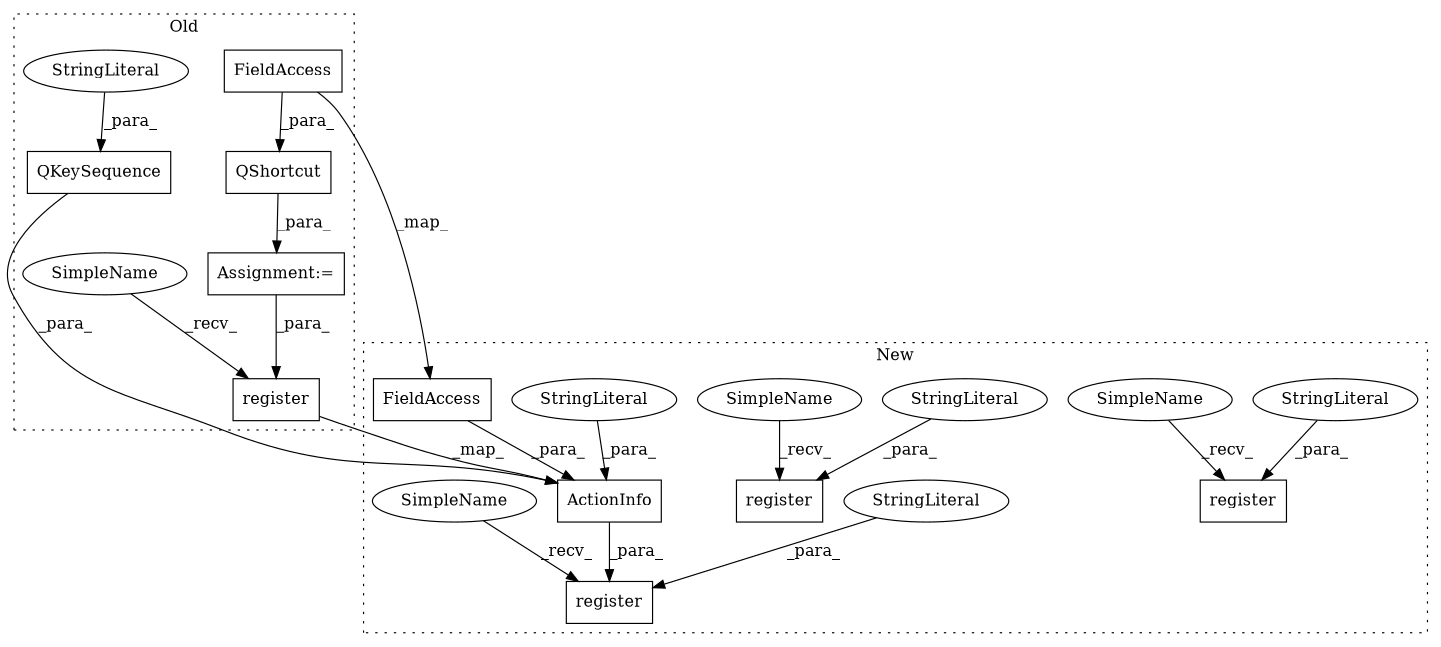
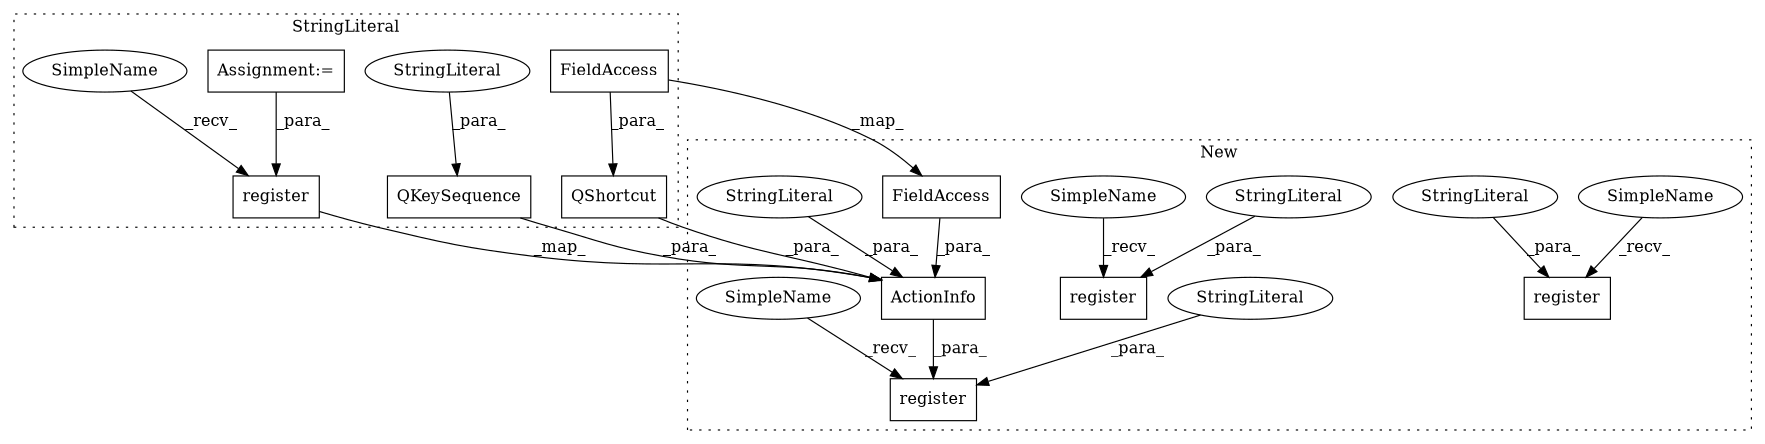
cluster "Old": label "Old" -> "StringLiteral"
edge "QShortcut" -> "Assignment:=": now "QShortcut" -> "ActionInfo"
